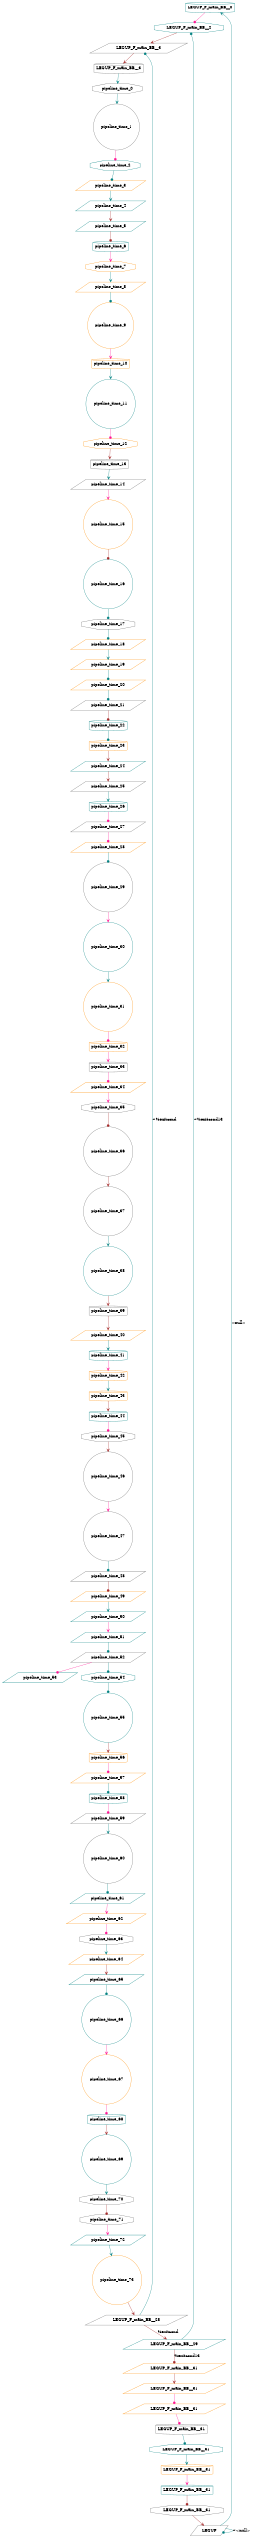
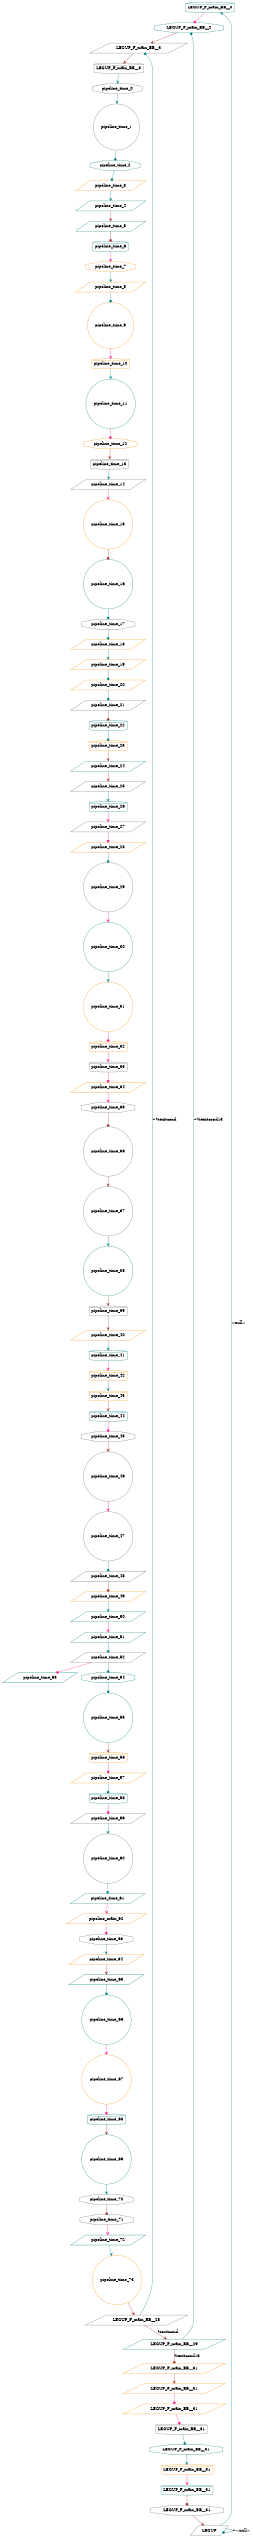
edge "pipeline_time_1" -> "pipeline_time_2": color deeppink -> teal
edge "pipeline_time_26" -> "pipeline_time_27": arrowhead dot -> vee
node "pipeline_time_62": label "pipeline_time_62" -> "pipeline_main_62"
